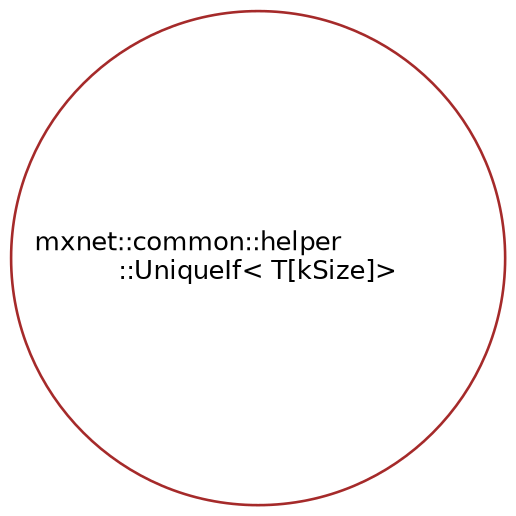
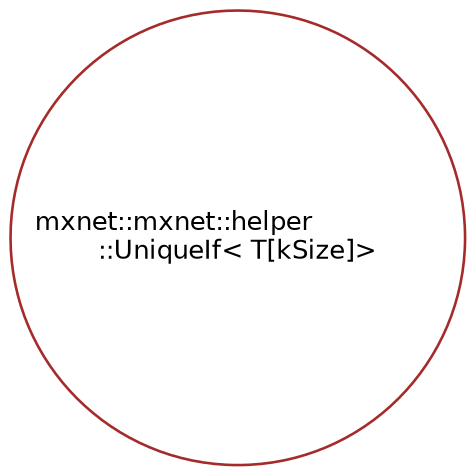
node "mxnet::common::helper ::UniqueIf< T[kSize]>": label "mxnet::common::helper ::UniqueIf< T[kSize]>" -> "mxnet::mxnet::helper ::UniqueIf< T[kSize]>"
